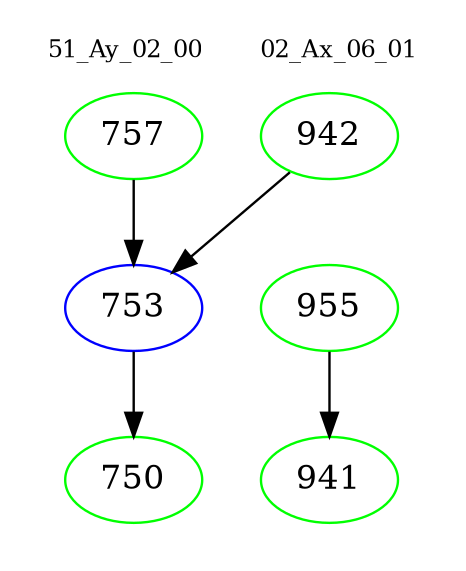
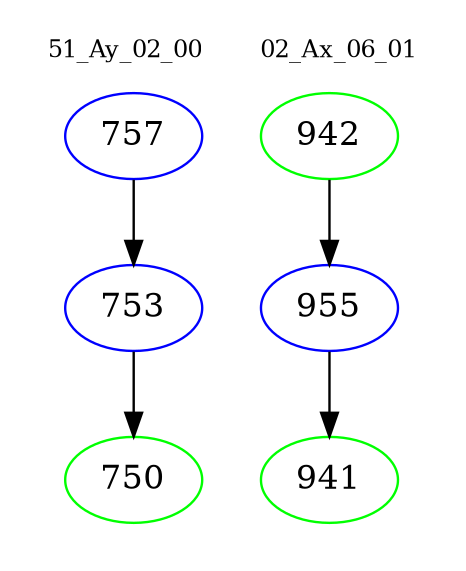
node "757": color green -> blue
edge "942" -> "753": now "942" -> "955"
node "955": color green -> blue
